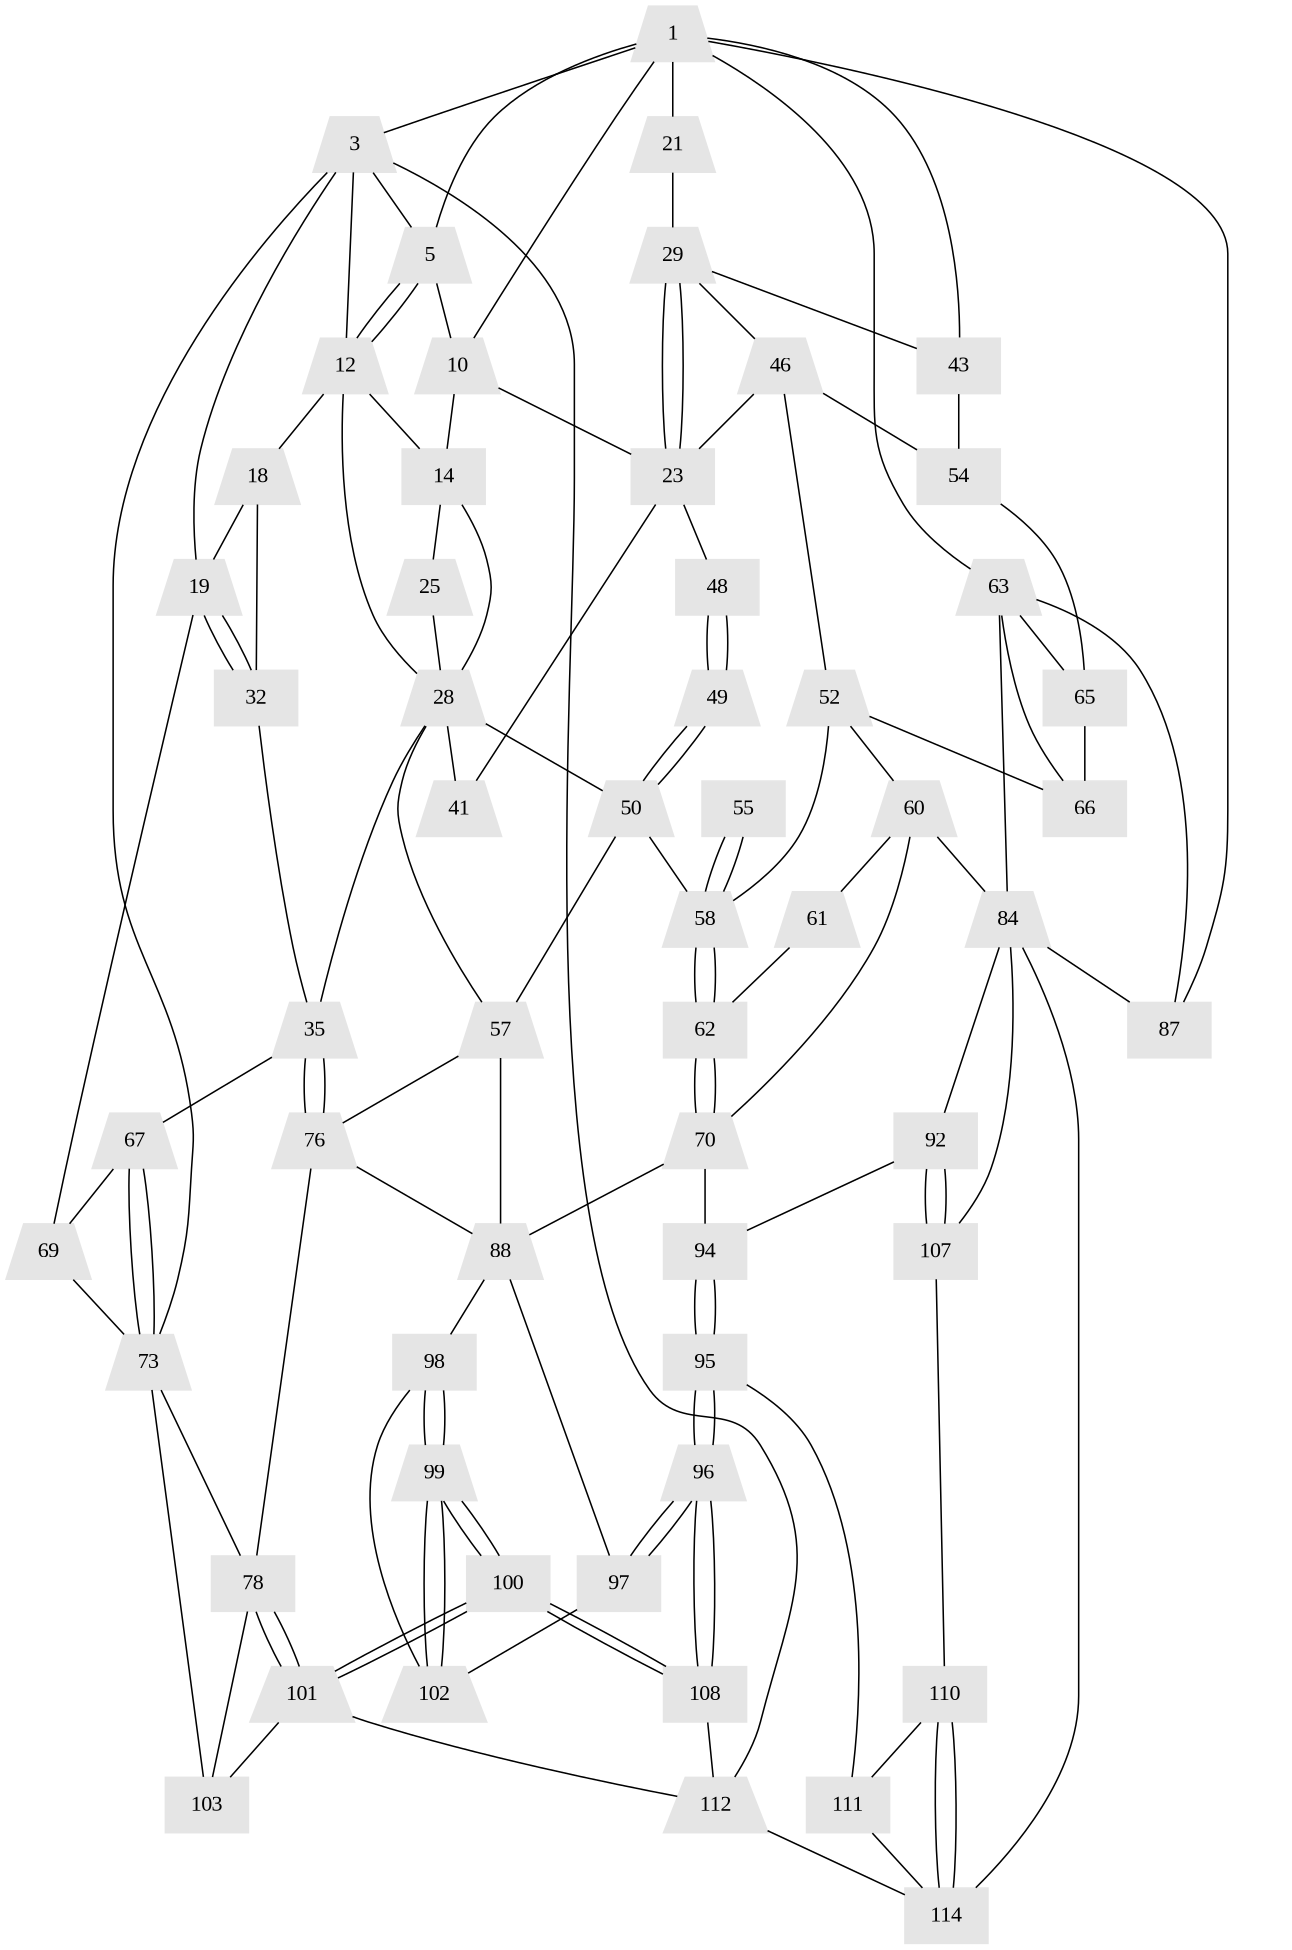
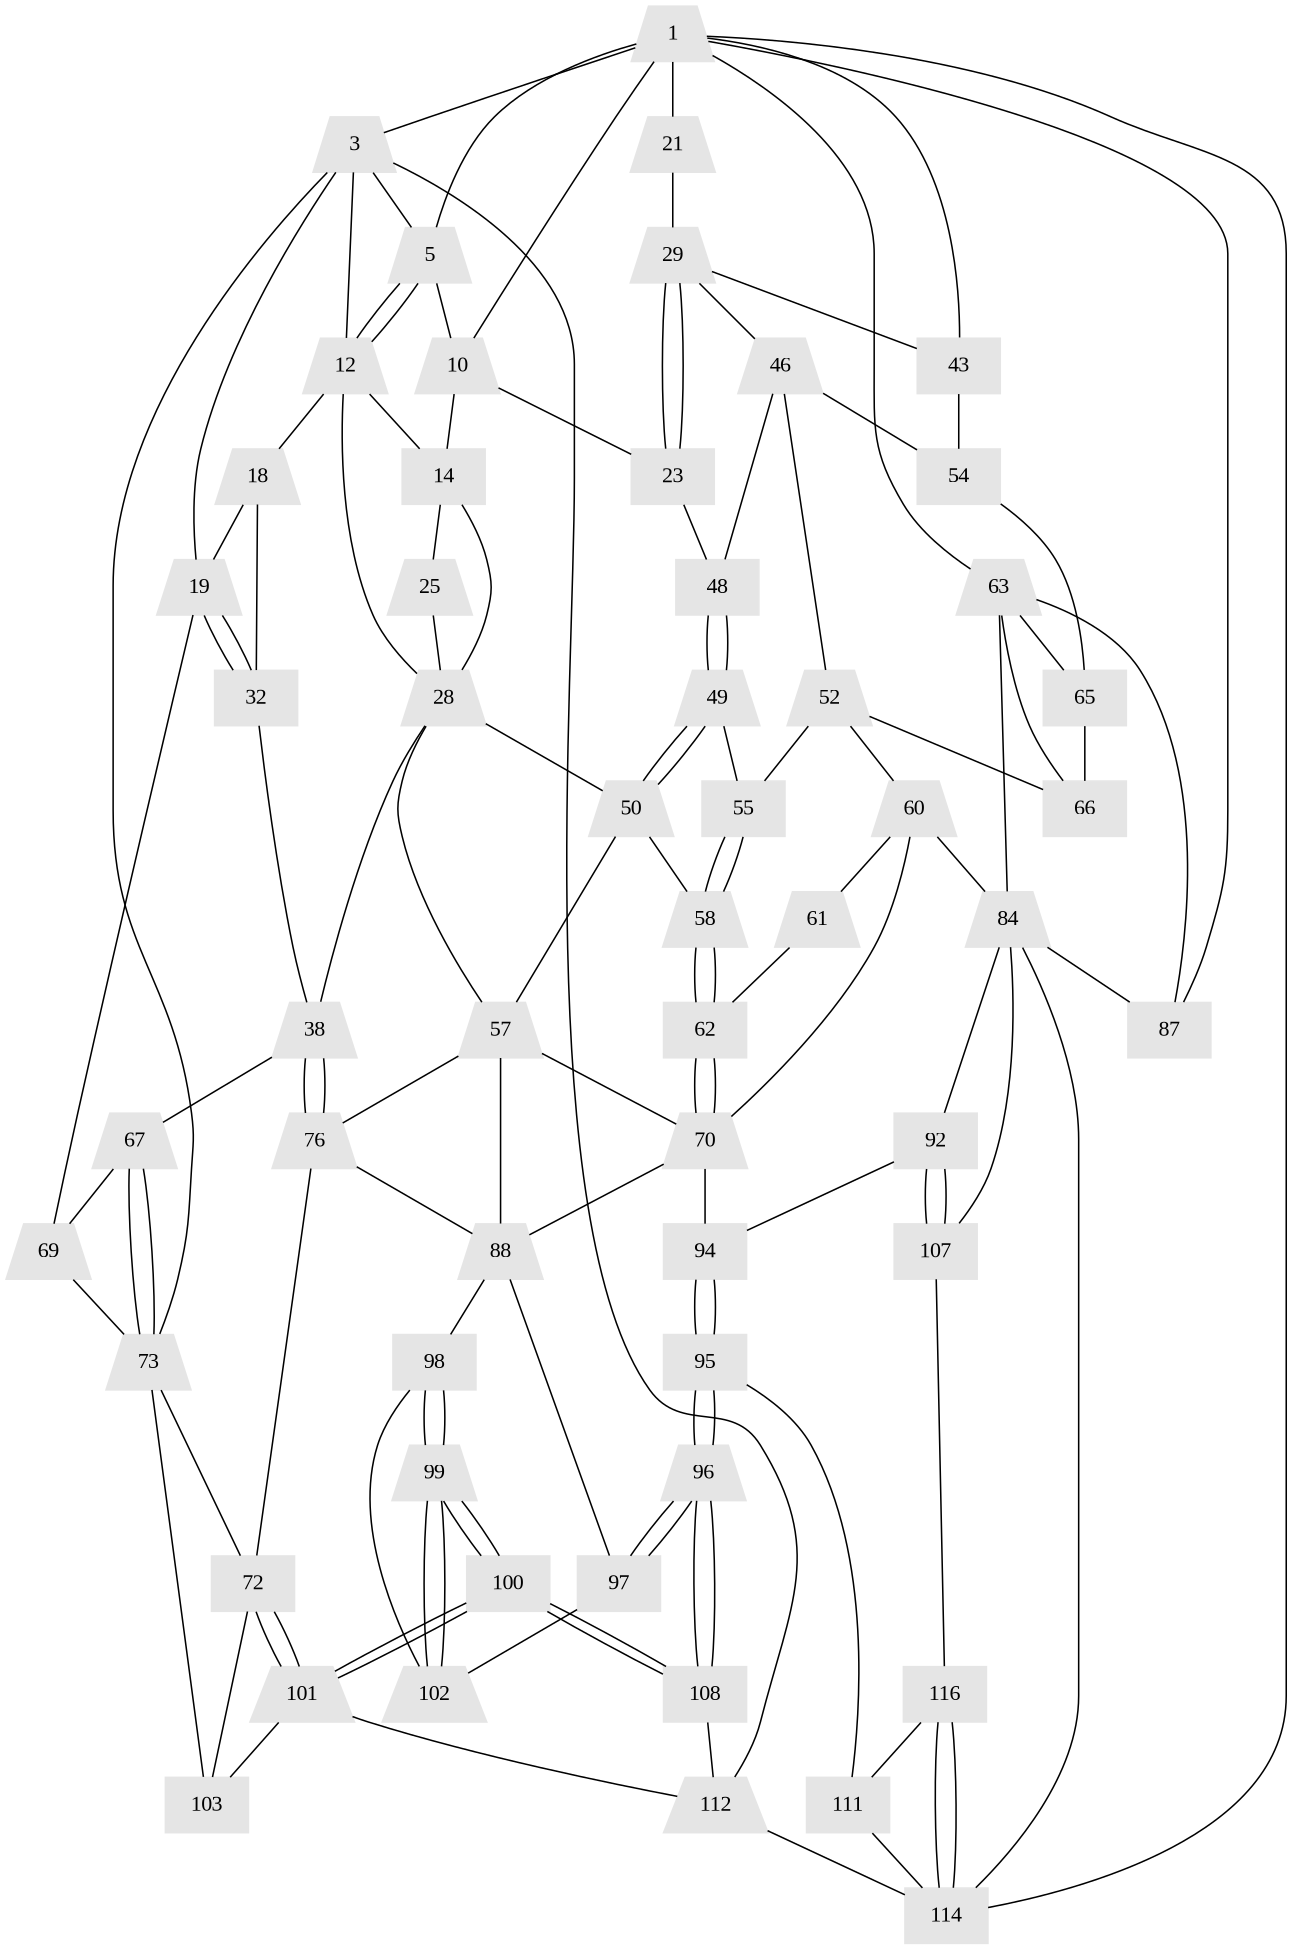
edge "46" -- "23": now "46" -- "48"
edge "49" -- "55": added
node "41": removed
edge "52" -- "58": now "52" -- "55"
edge "1" -- "114": added
node "35": label "35" -> "38"
edge "57" -- "70": added
node "78": label "78" -> "72"
node "110": label "110" -> "116"
